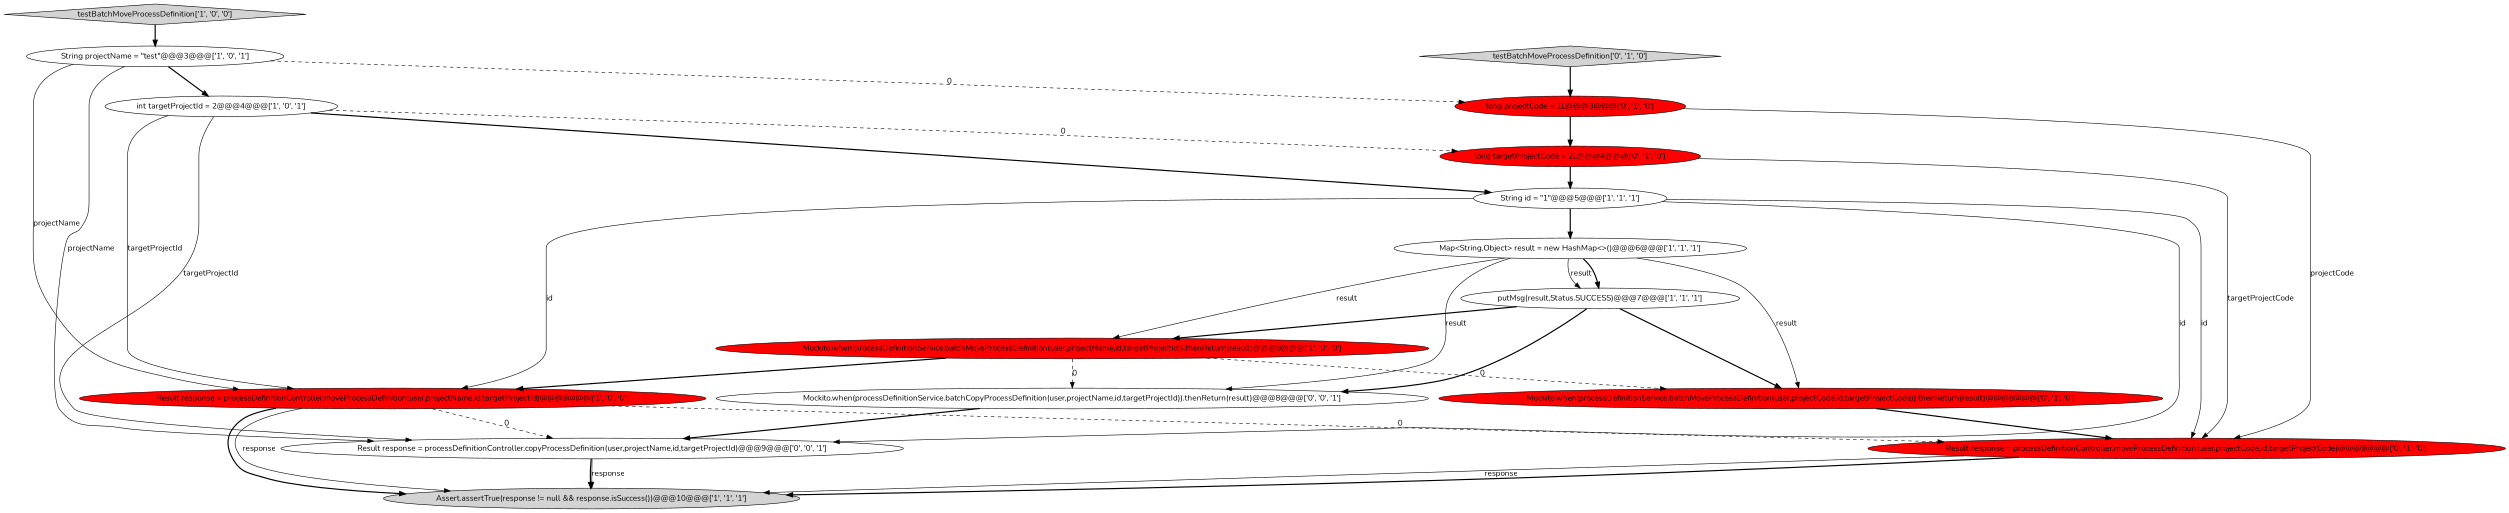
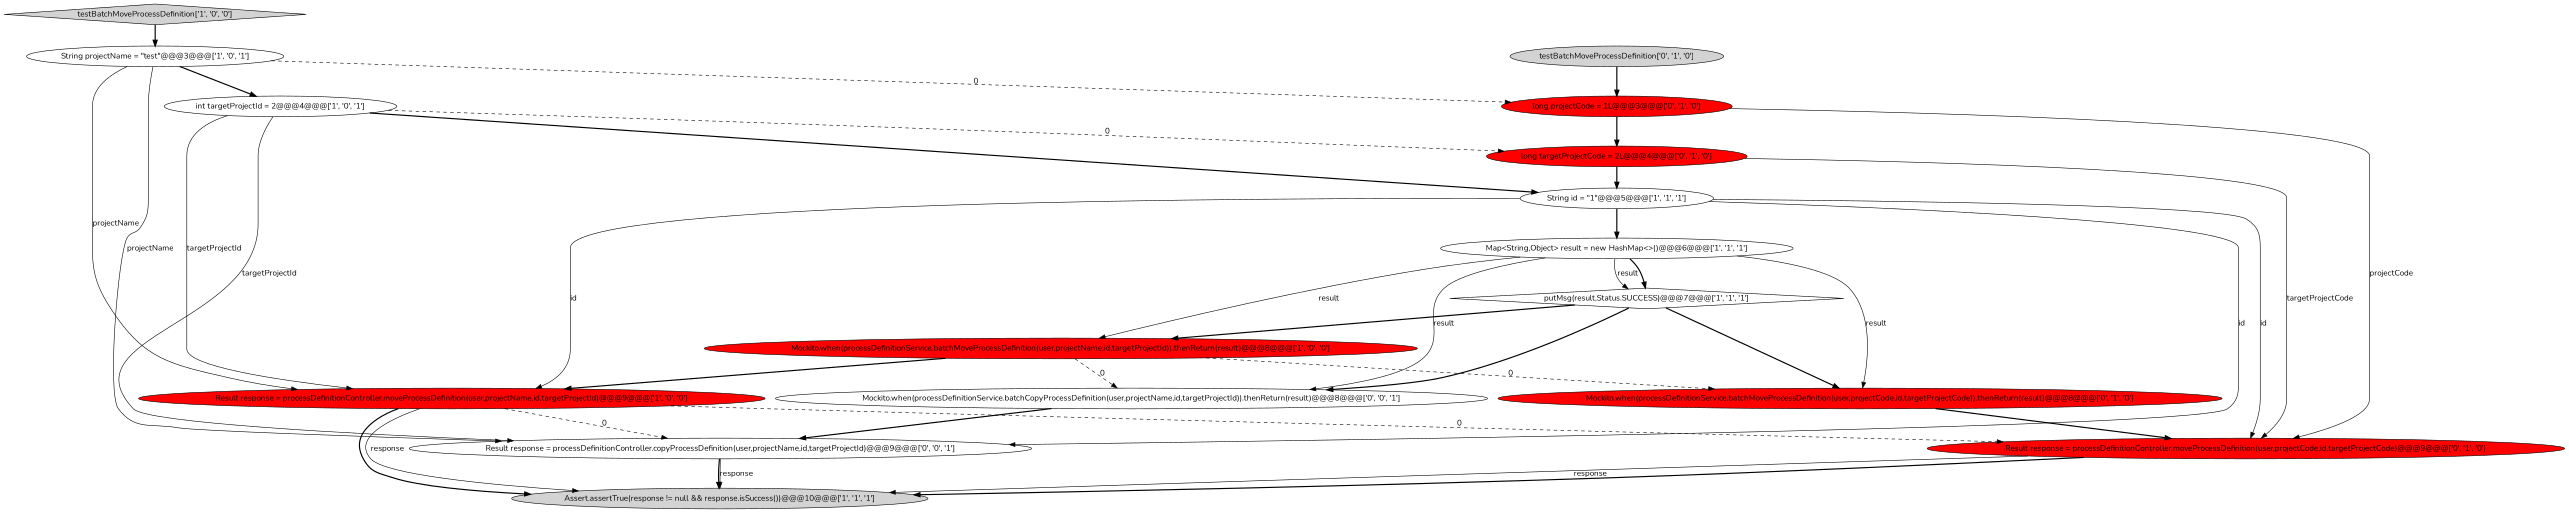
node "testBatchMoveProcessDefinition['0', '1', '0']": shape diamond -> ellipse
node "putMsg(result,Status.SUCCESS)@@@7@@@['1', '1', '1']": shape ellipse -> diamond
